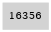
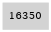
node "16356": label "16356" -> "16350"
